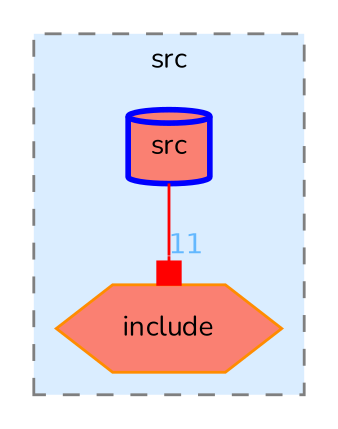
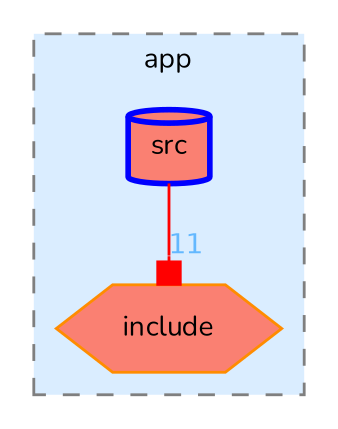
cluster "src": label "src" -> "app"
